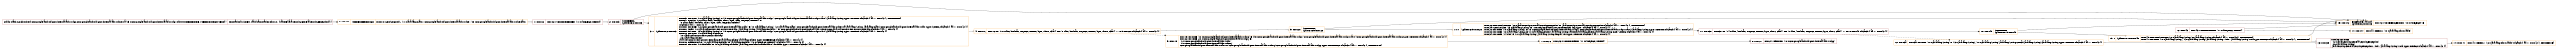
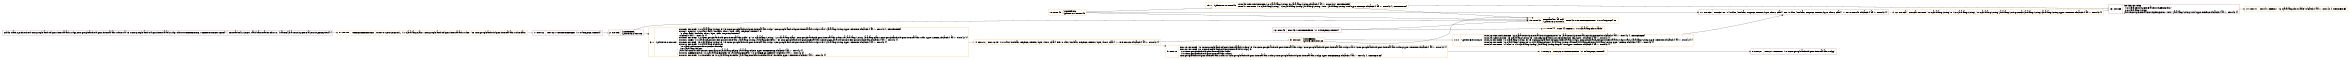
edge "11: 0x0038" -> "18: 0x0045": reversed
